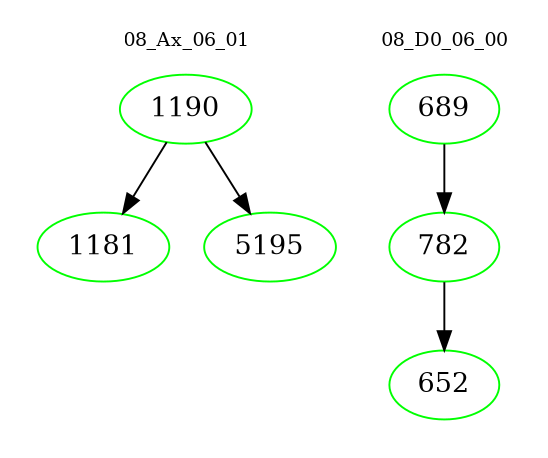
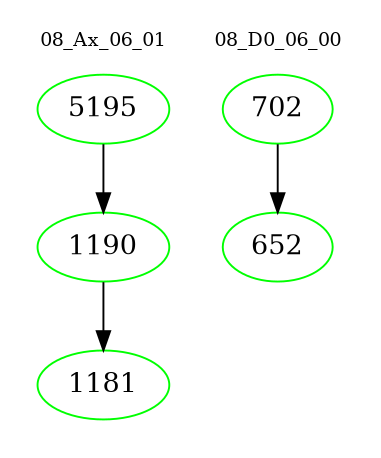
node "689": removed
edge "1190" -> "5195": reversed
node "782": label "782" -> "702"
